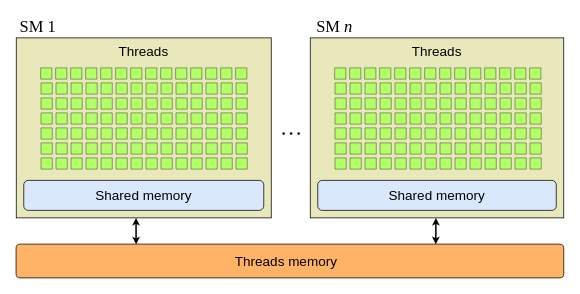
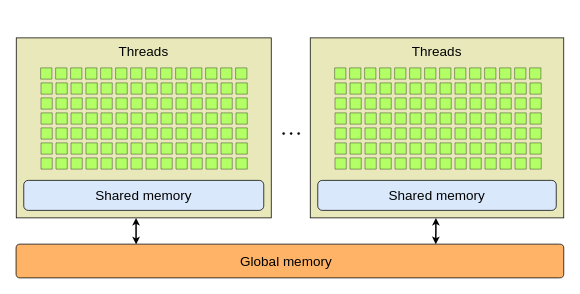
node "SM 1": removed
node "SM n": removed
node "Threads memory": label "Threads memory" -> "Global memory"
